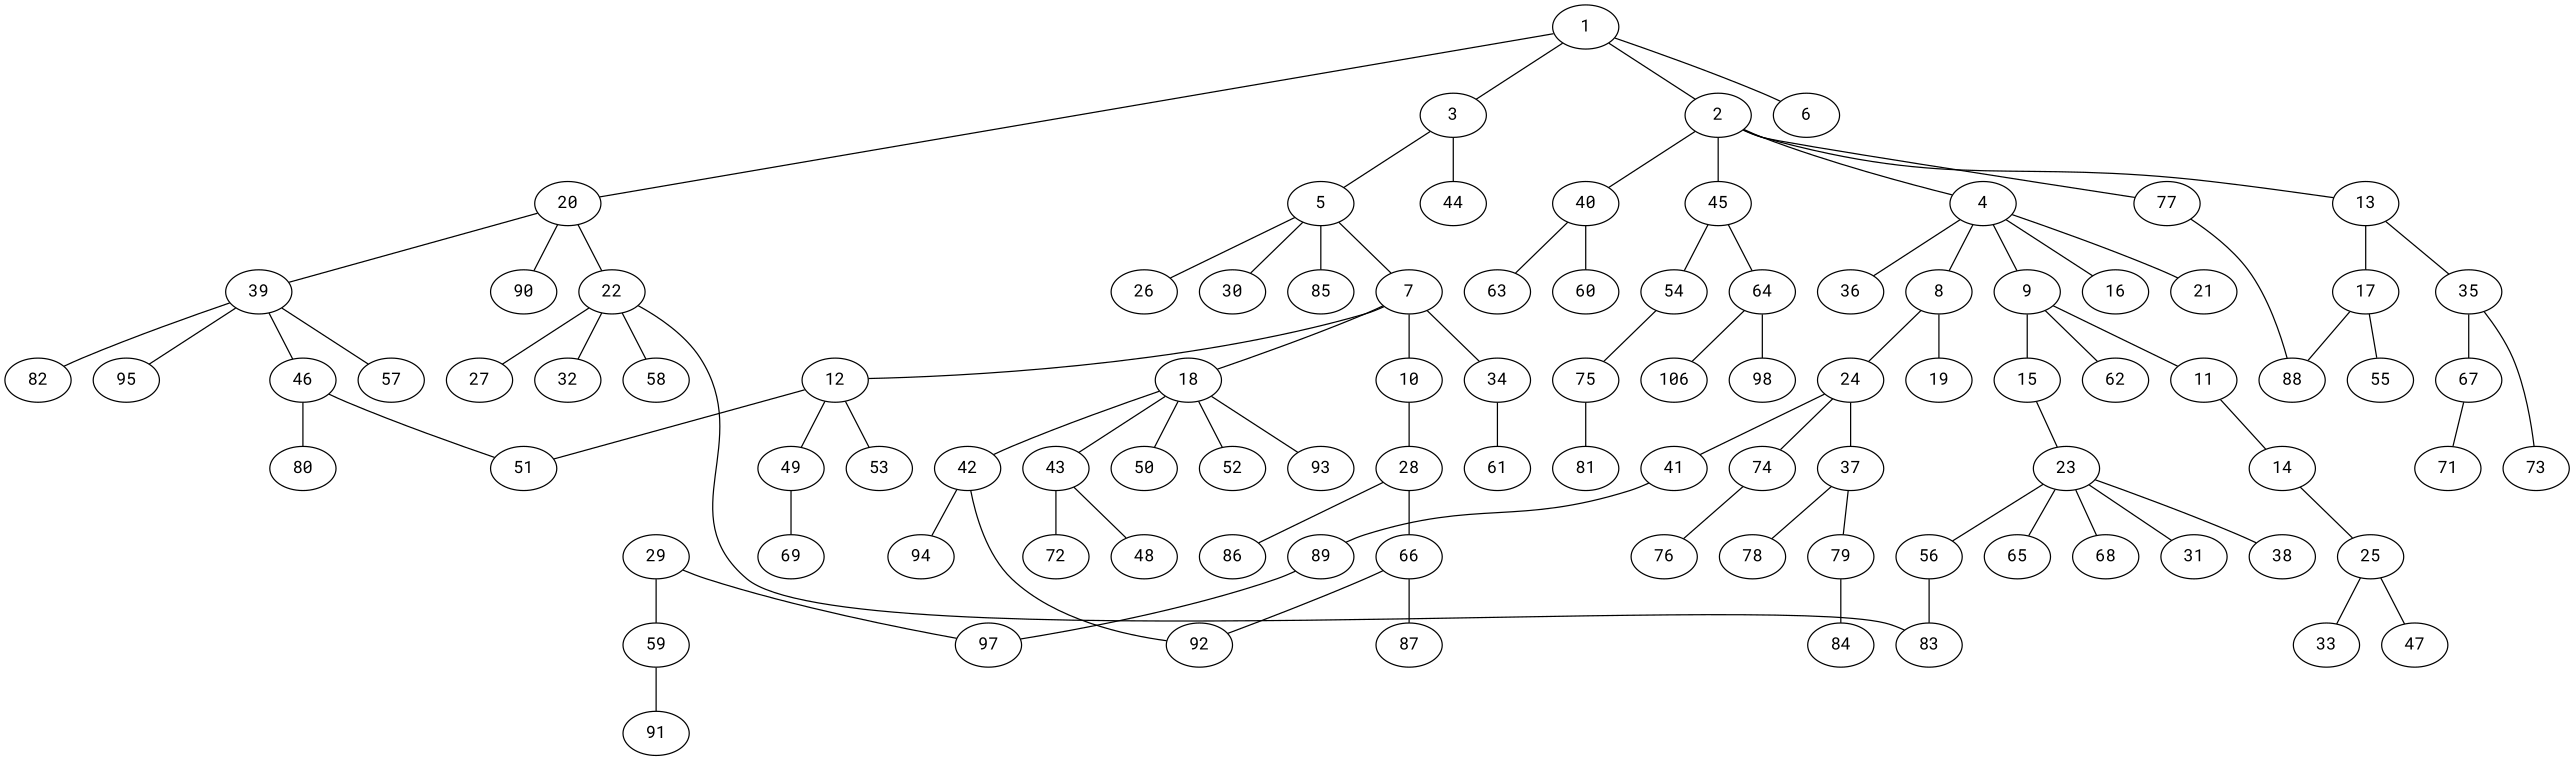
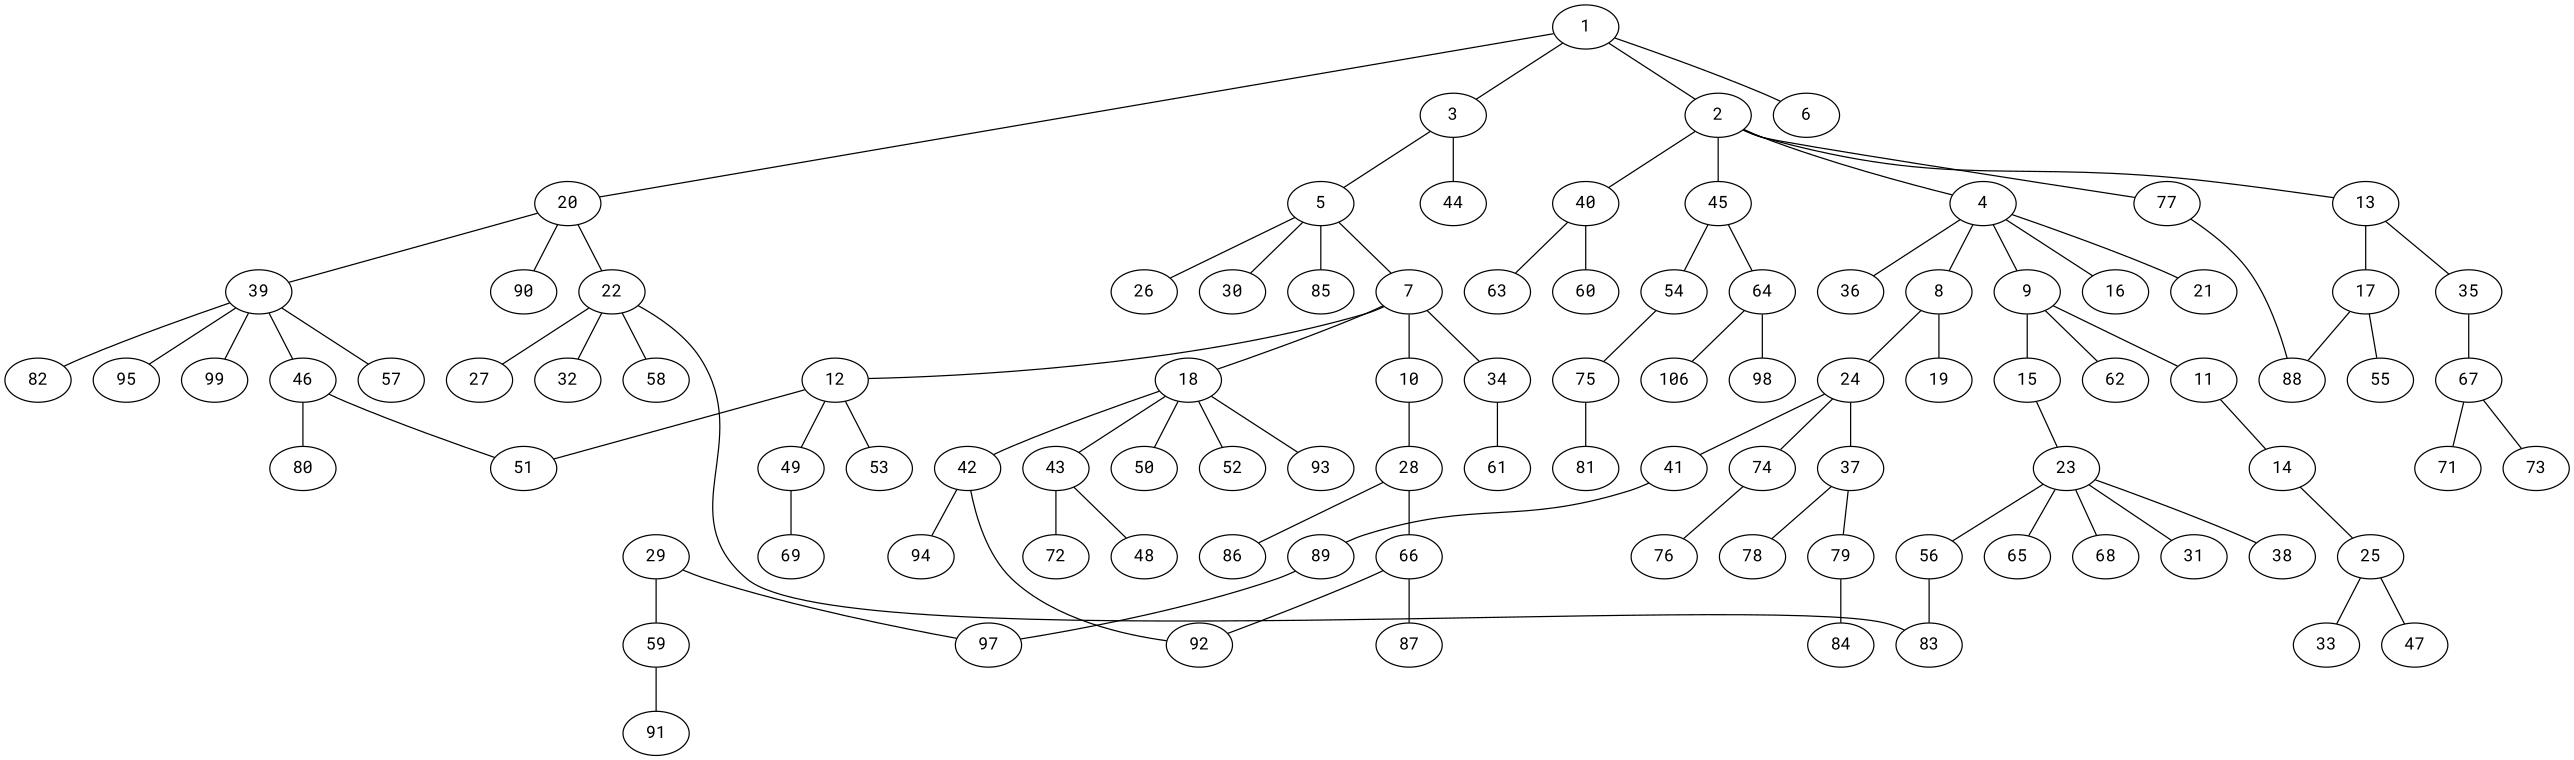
edge "35" -- "73": now "67" -- "73"
node "99": added
